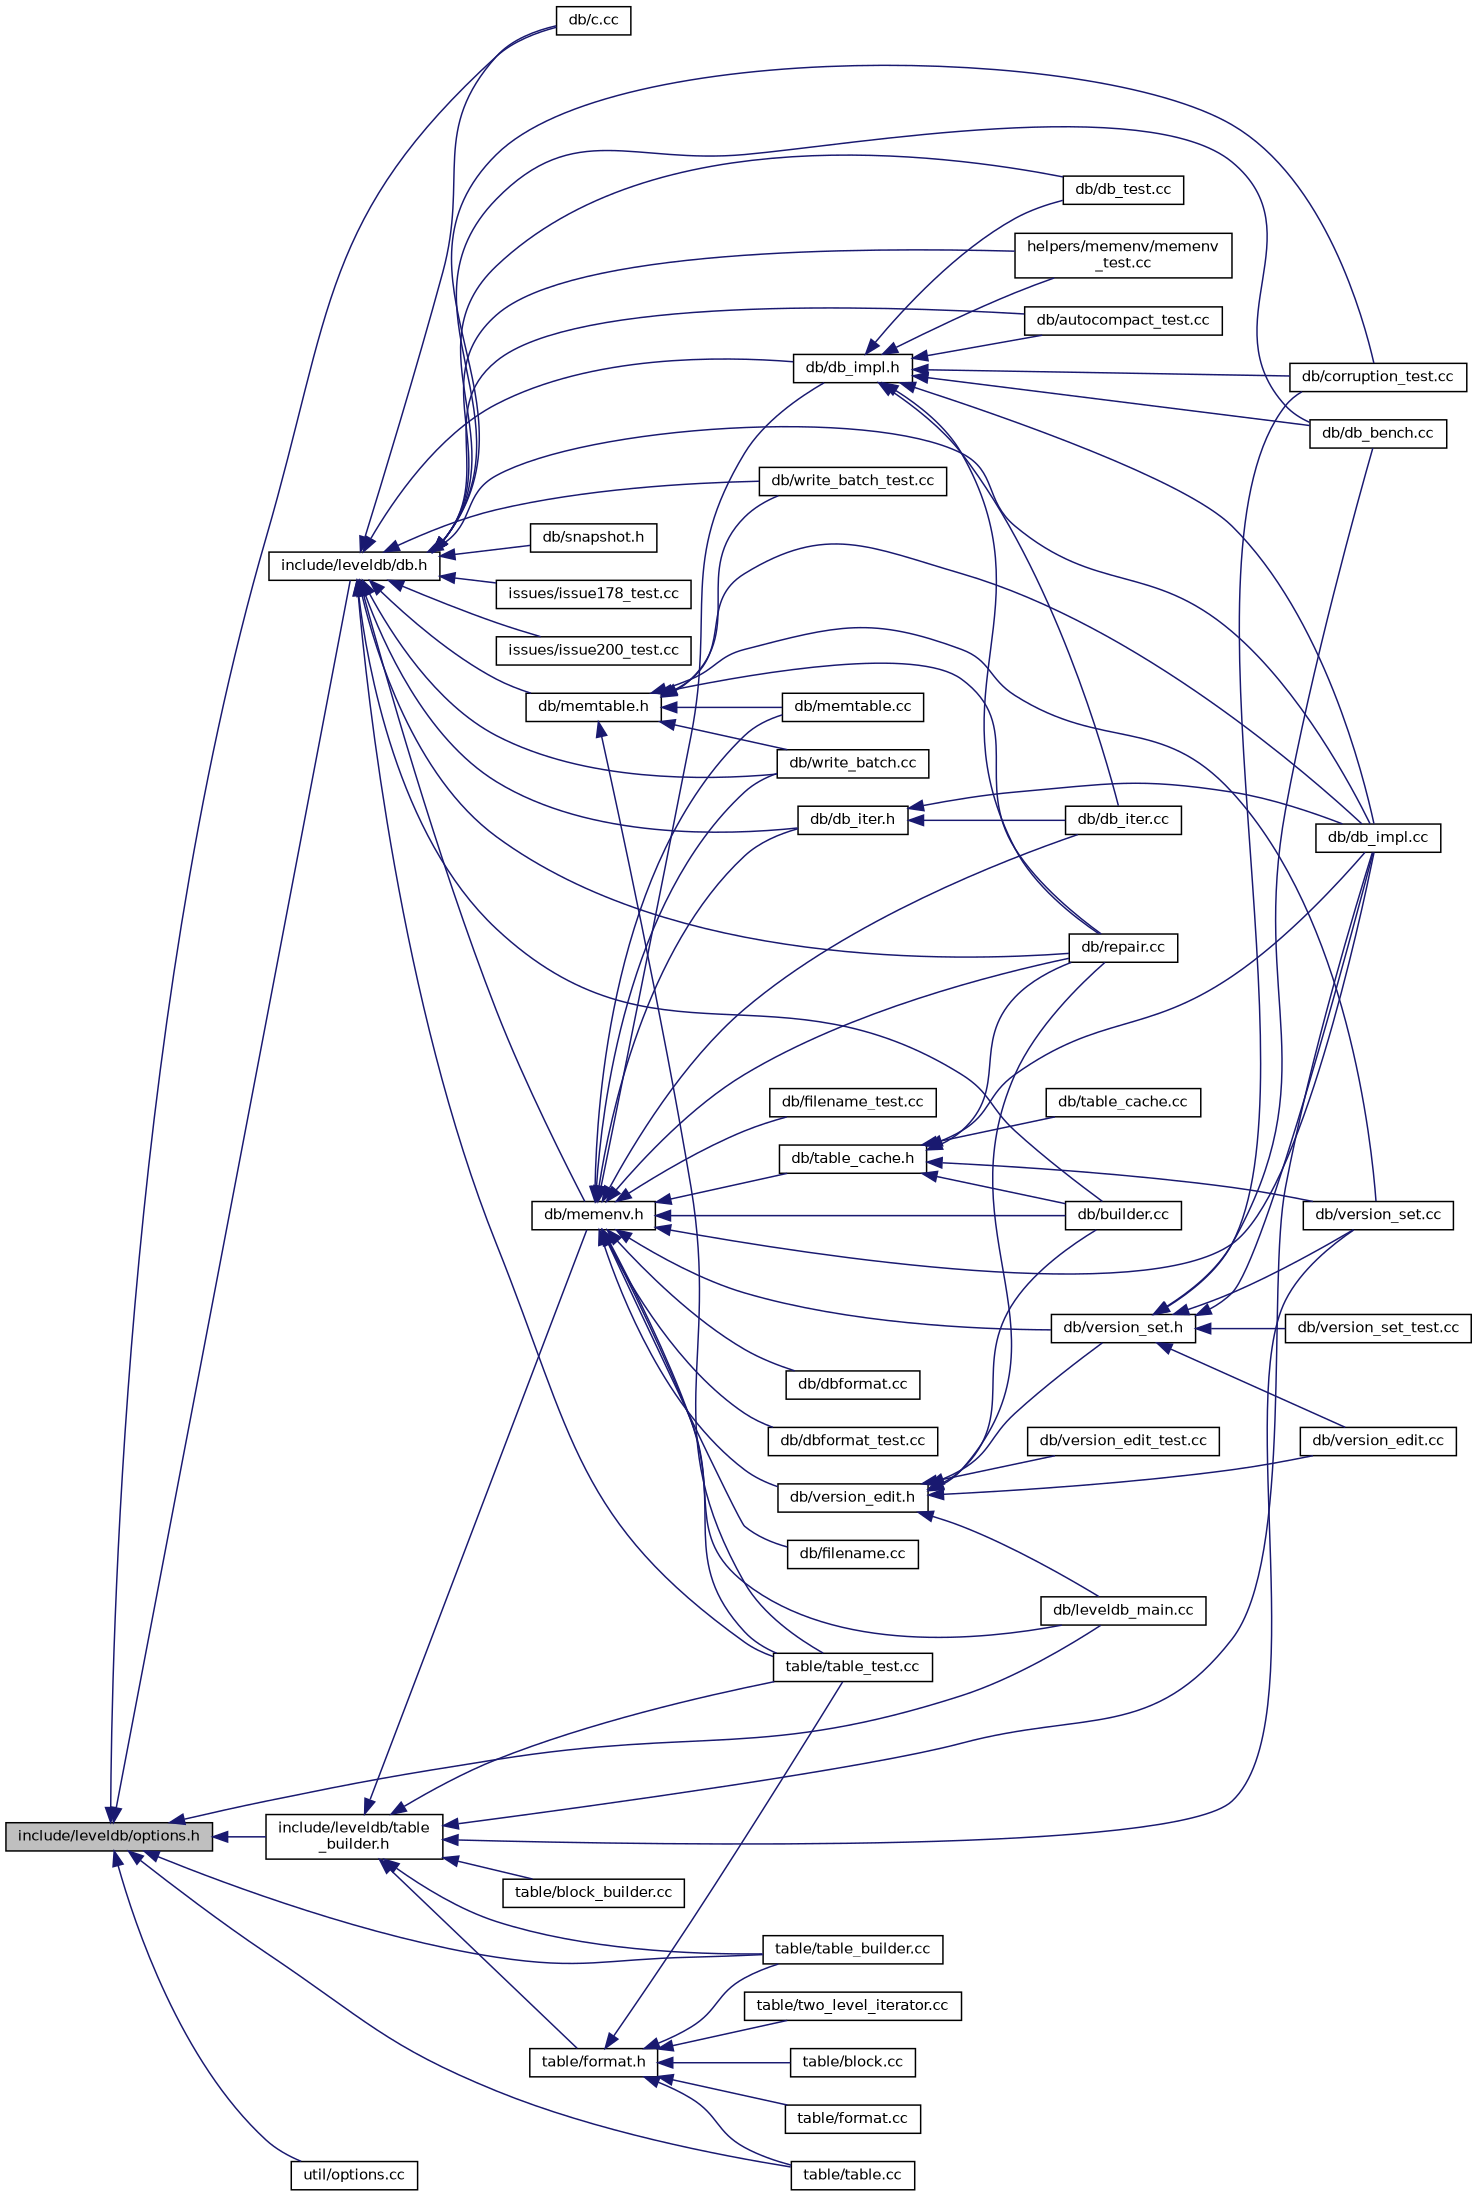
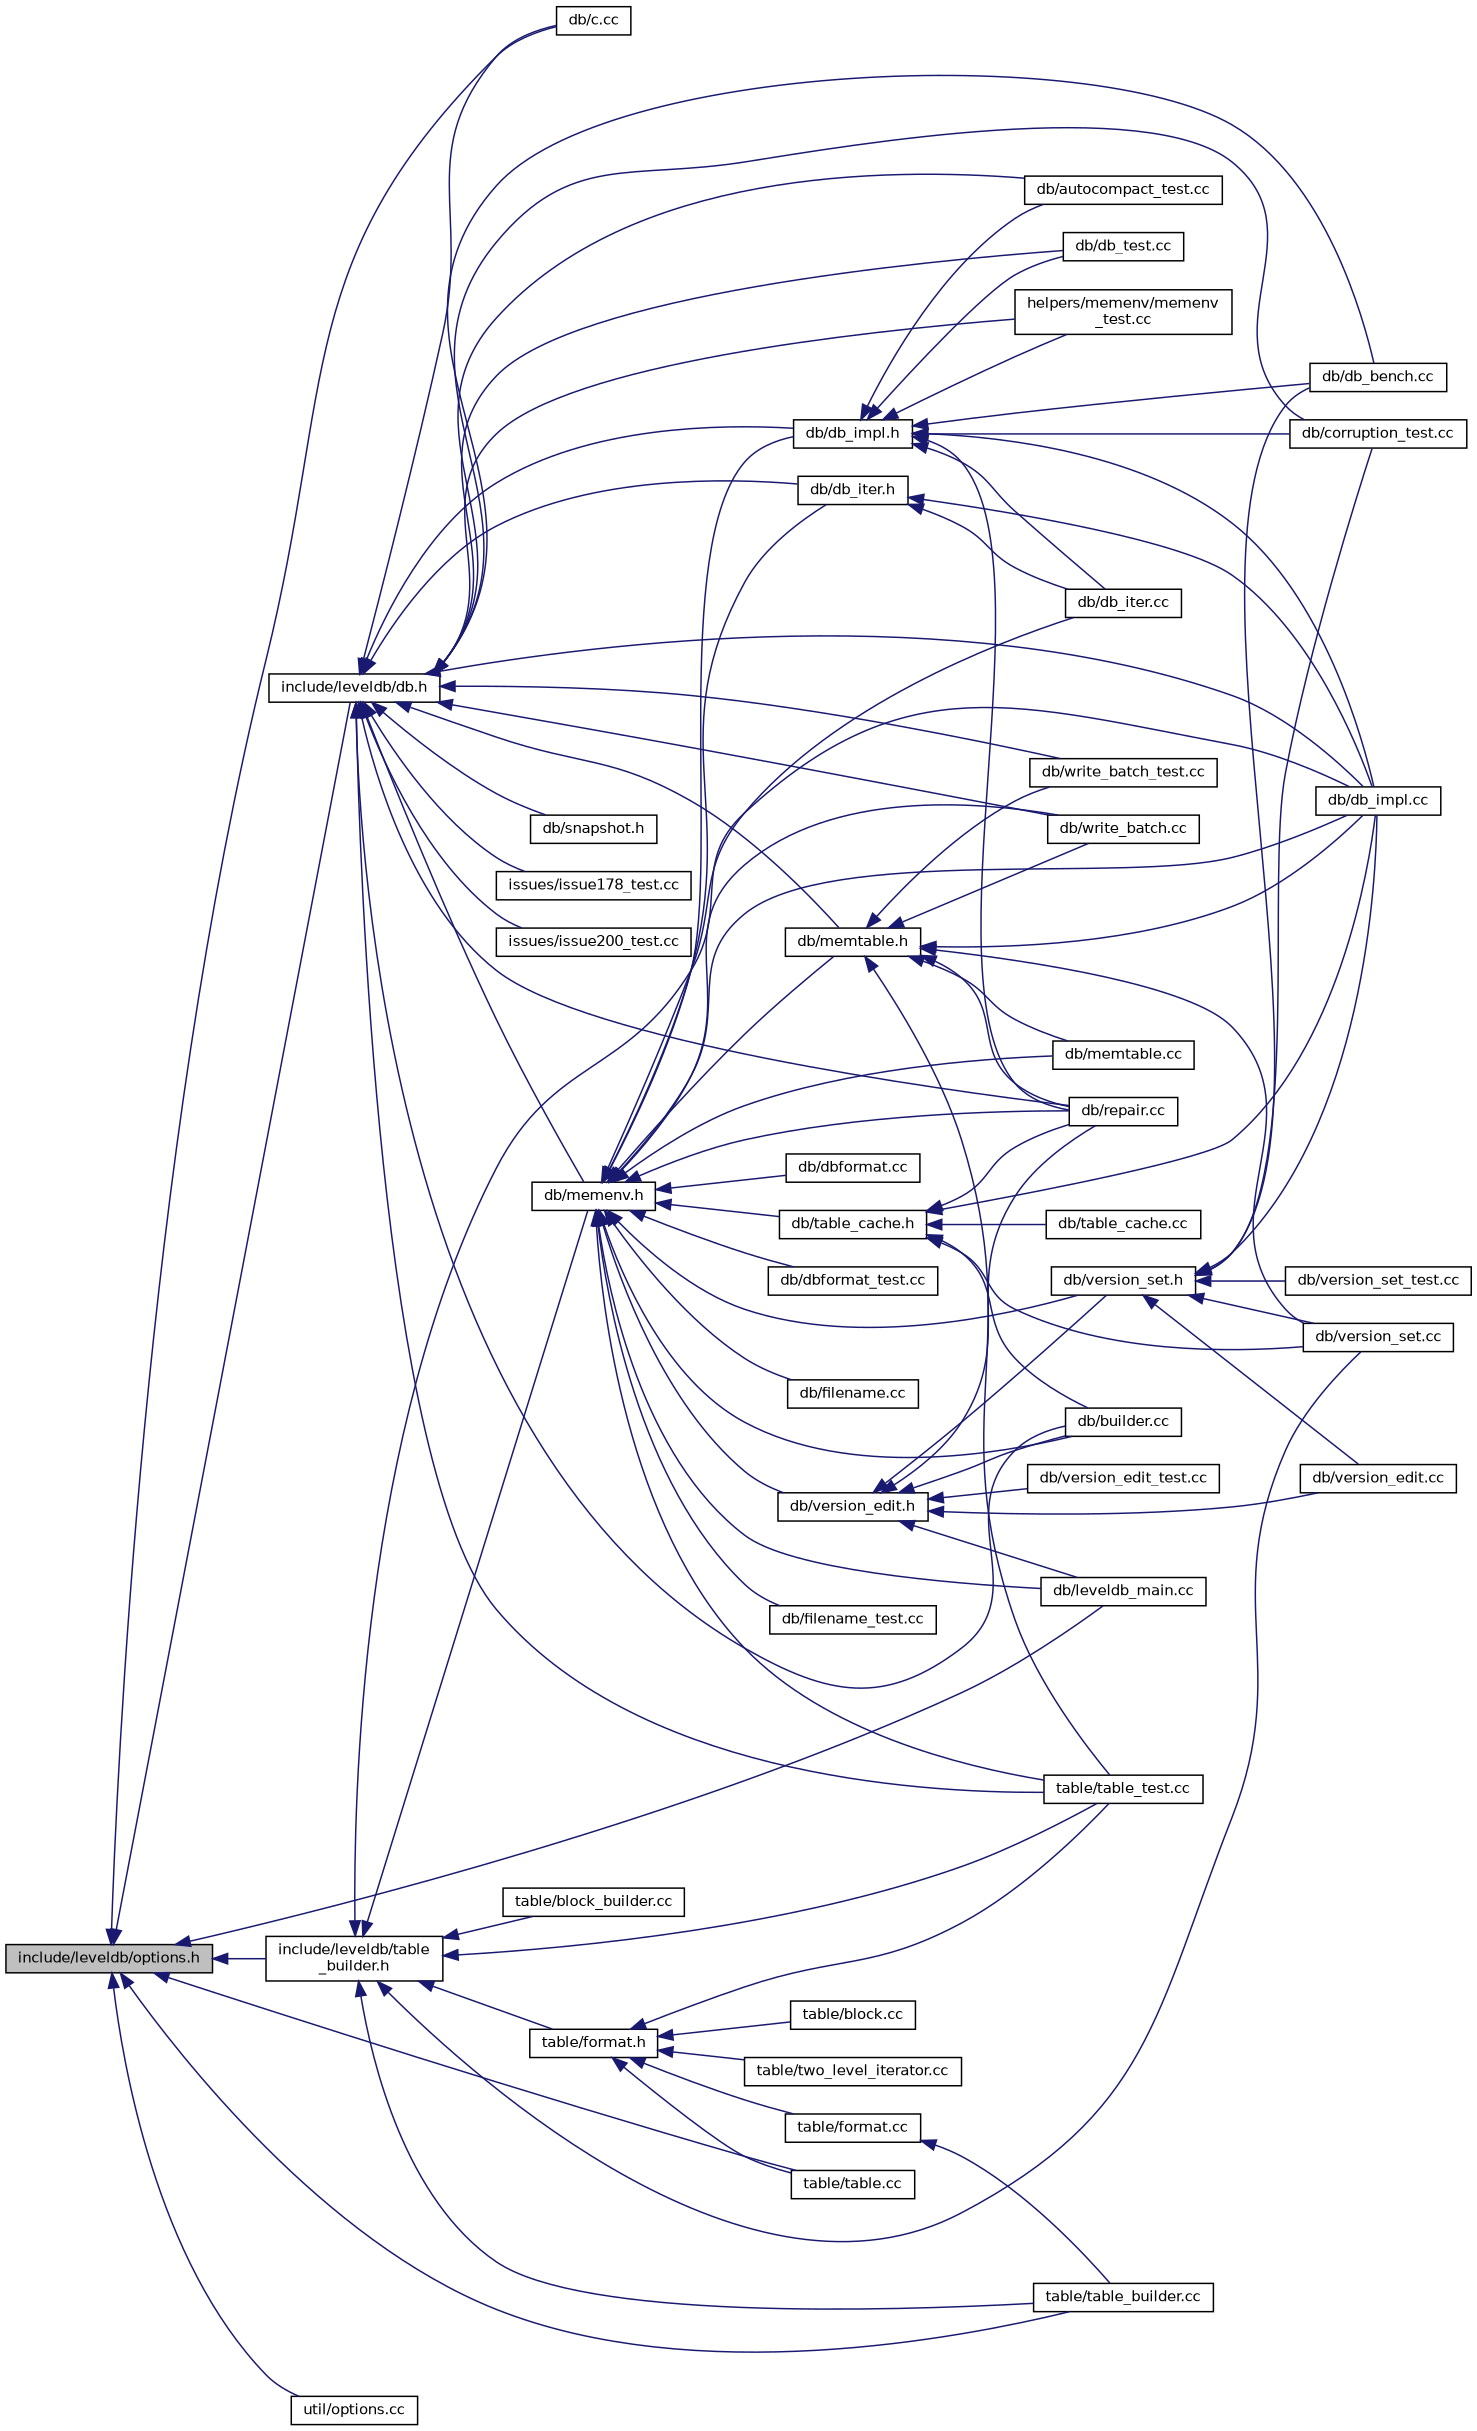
edge "db/memtable.h" -> "db/memenv.h": added
edge "table/table_builder.cc" -> "table/format.h": now "table/table_builder.cc" -> "table/format.cc"
